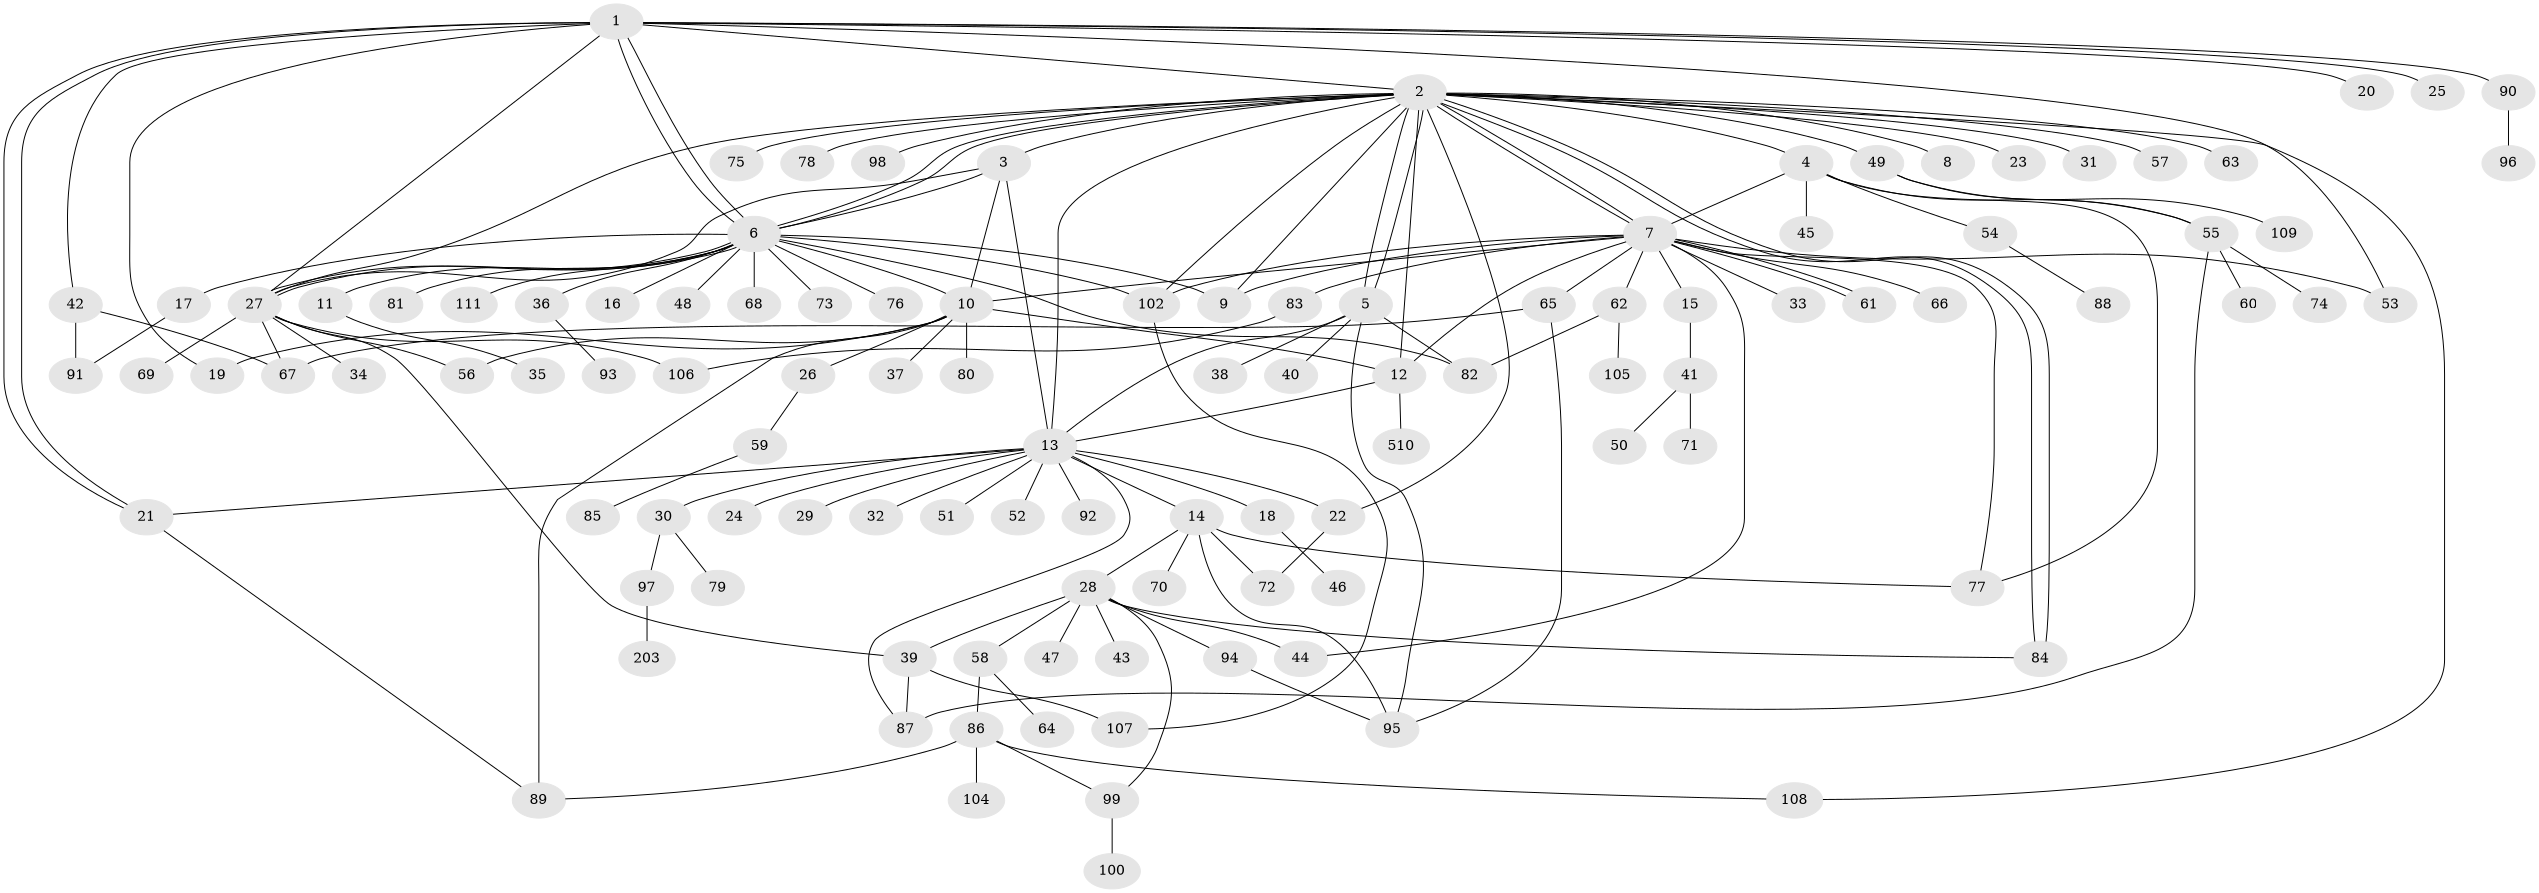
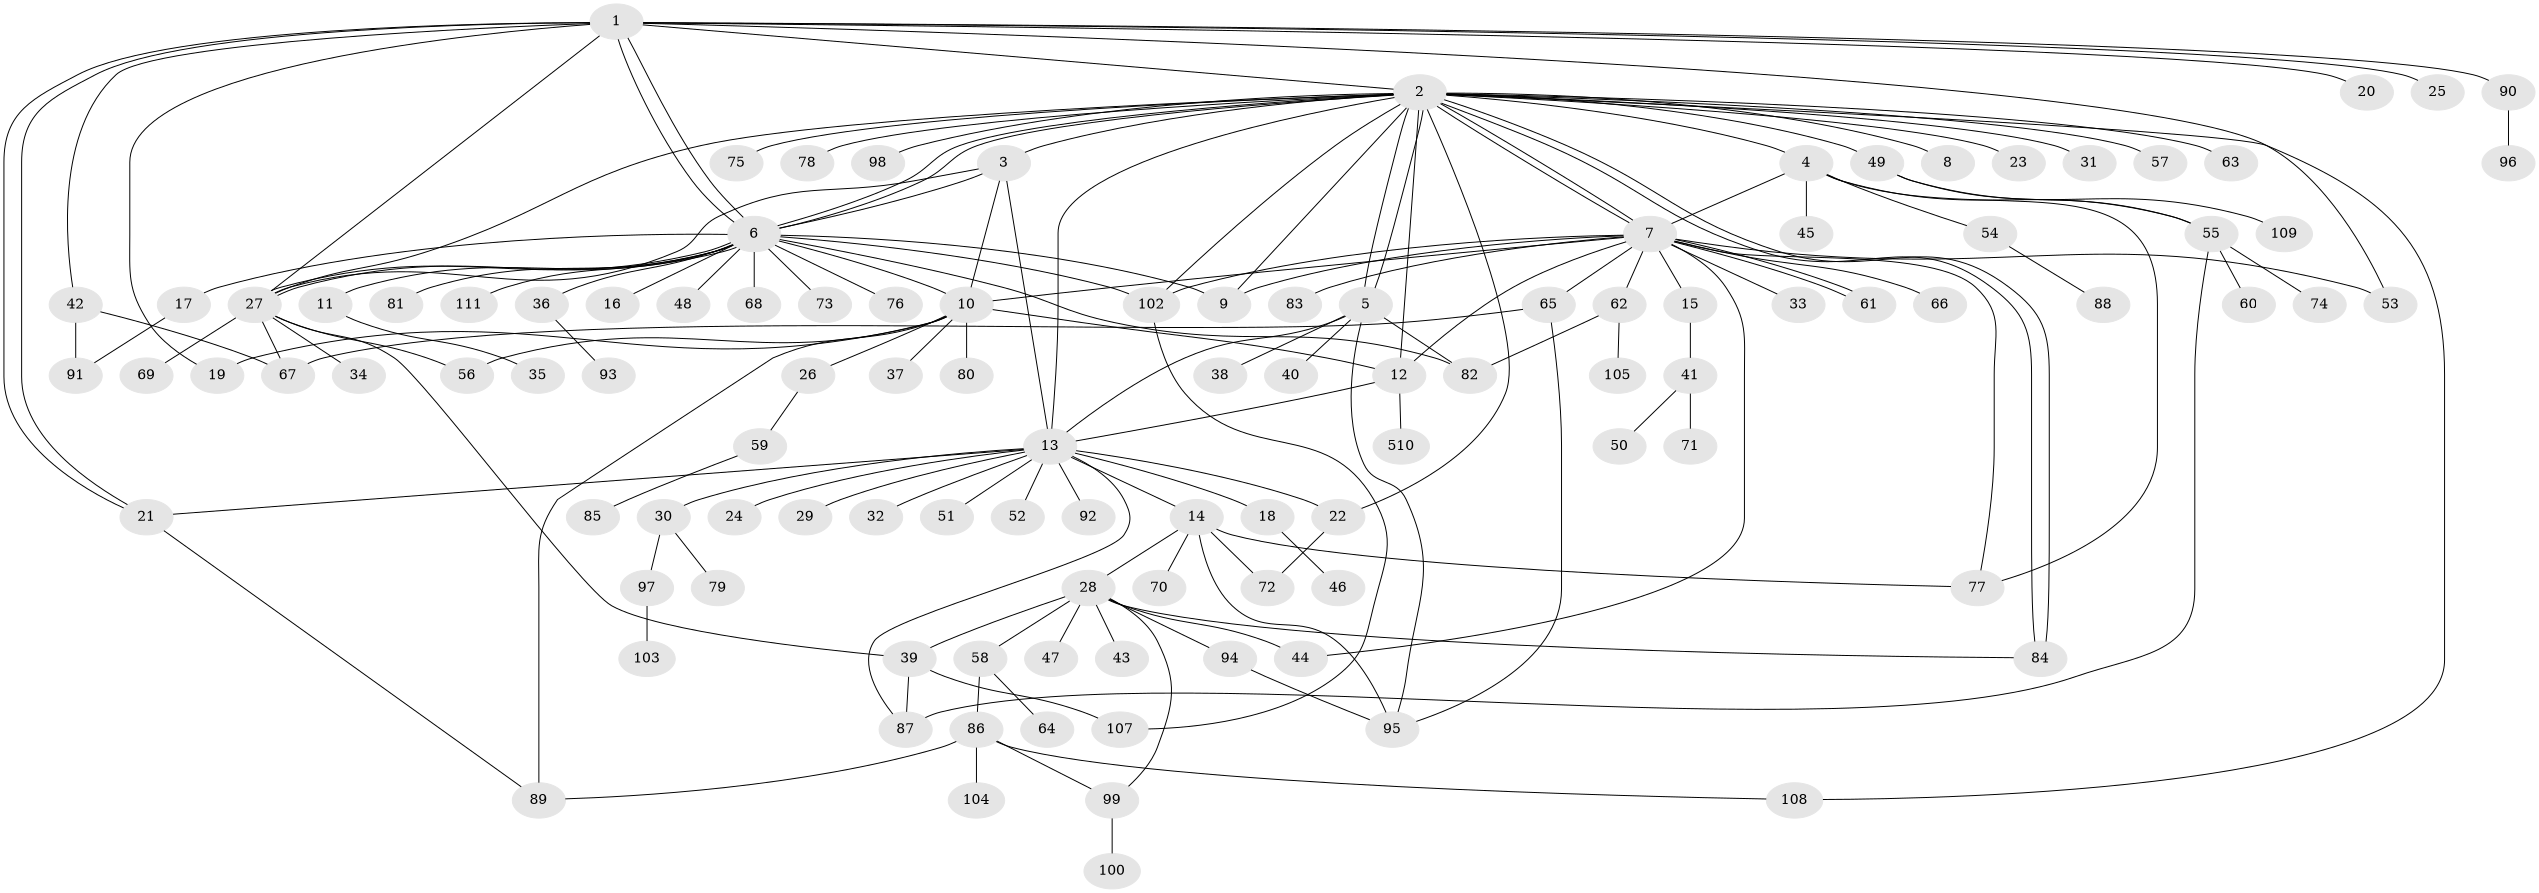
node "106": removed
node "203": label "203" -> "103"
